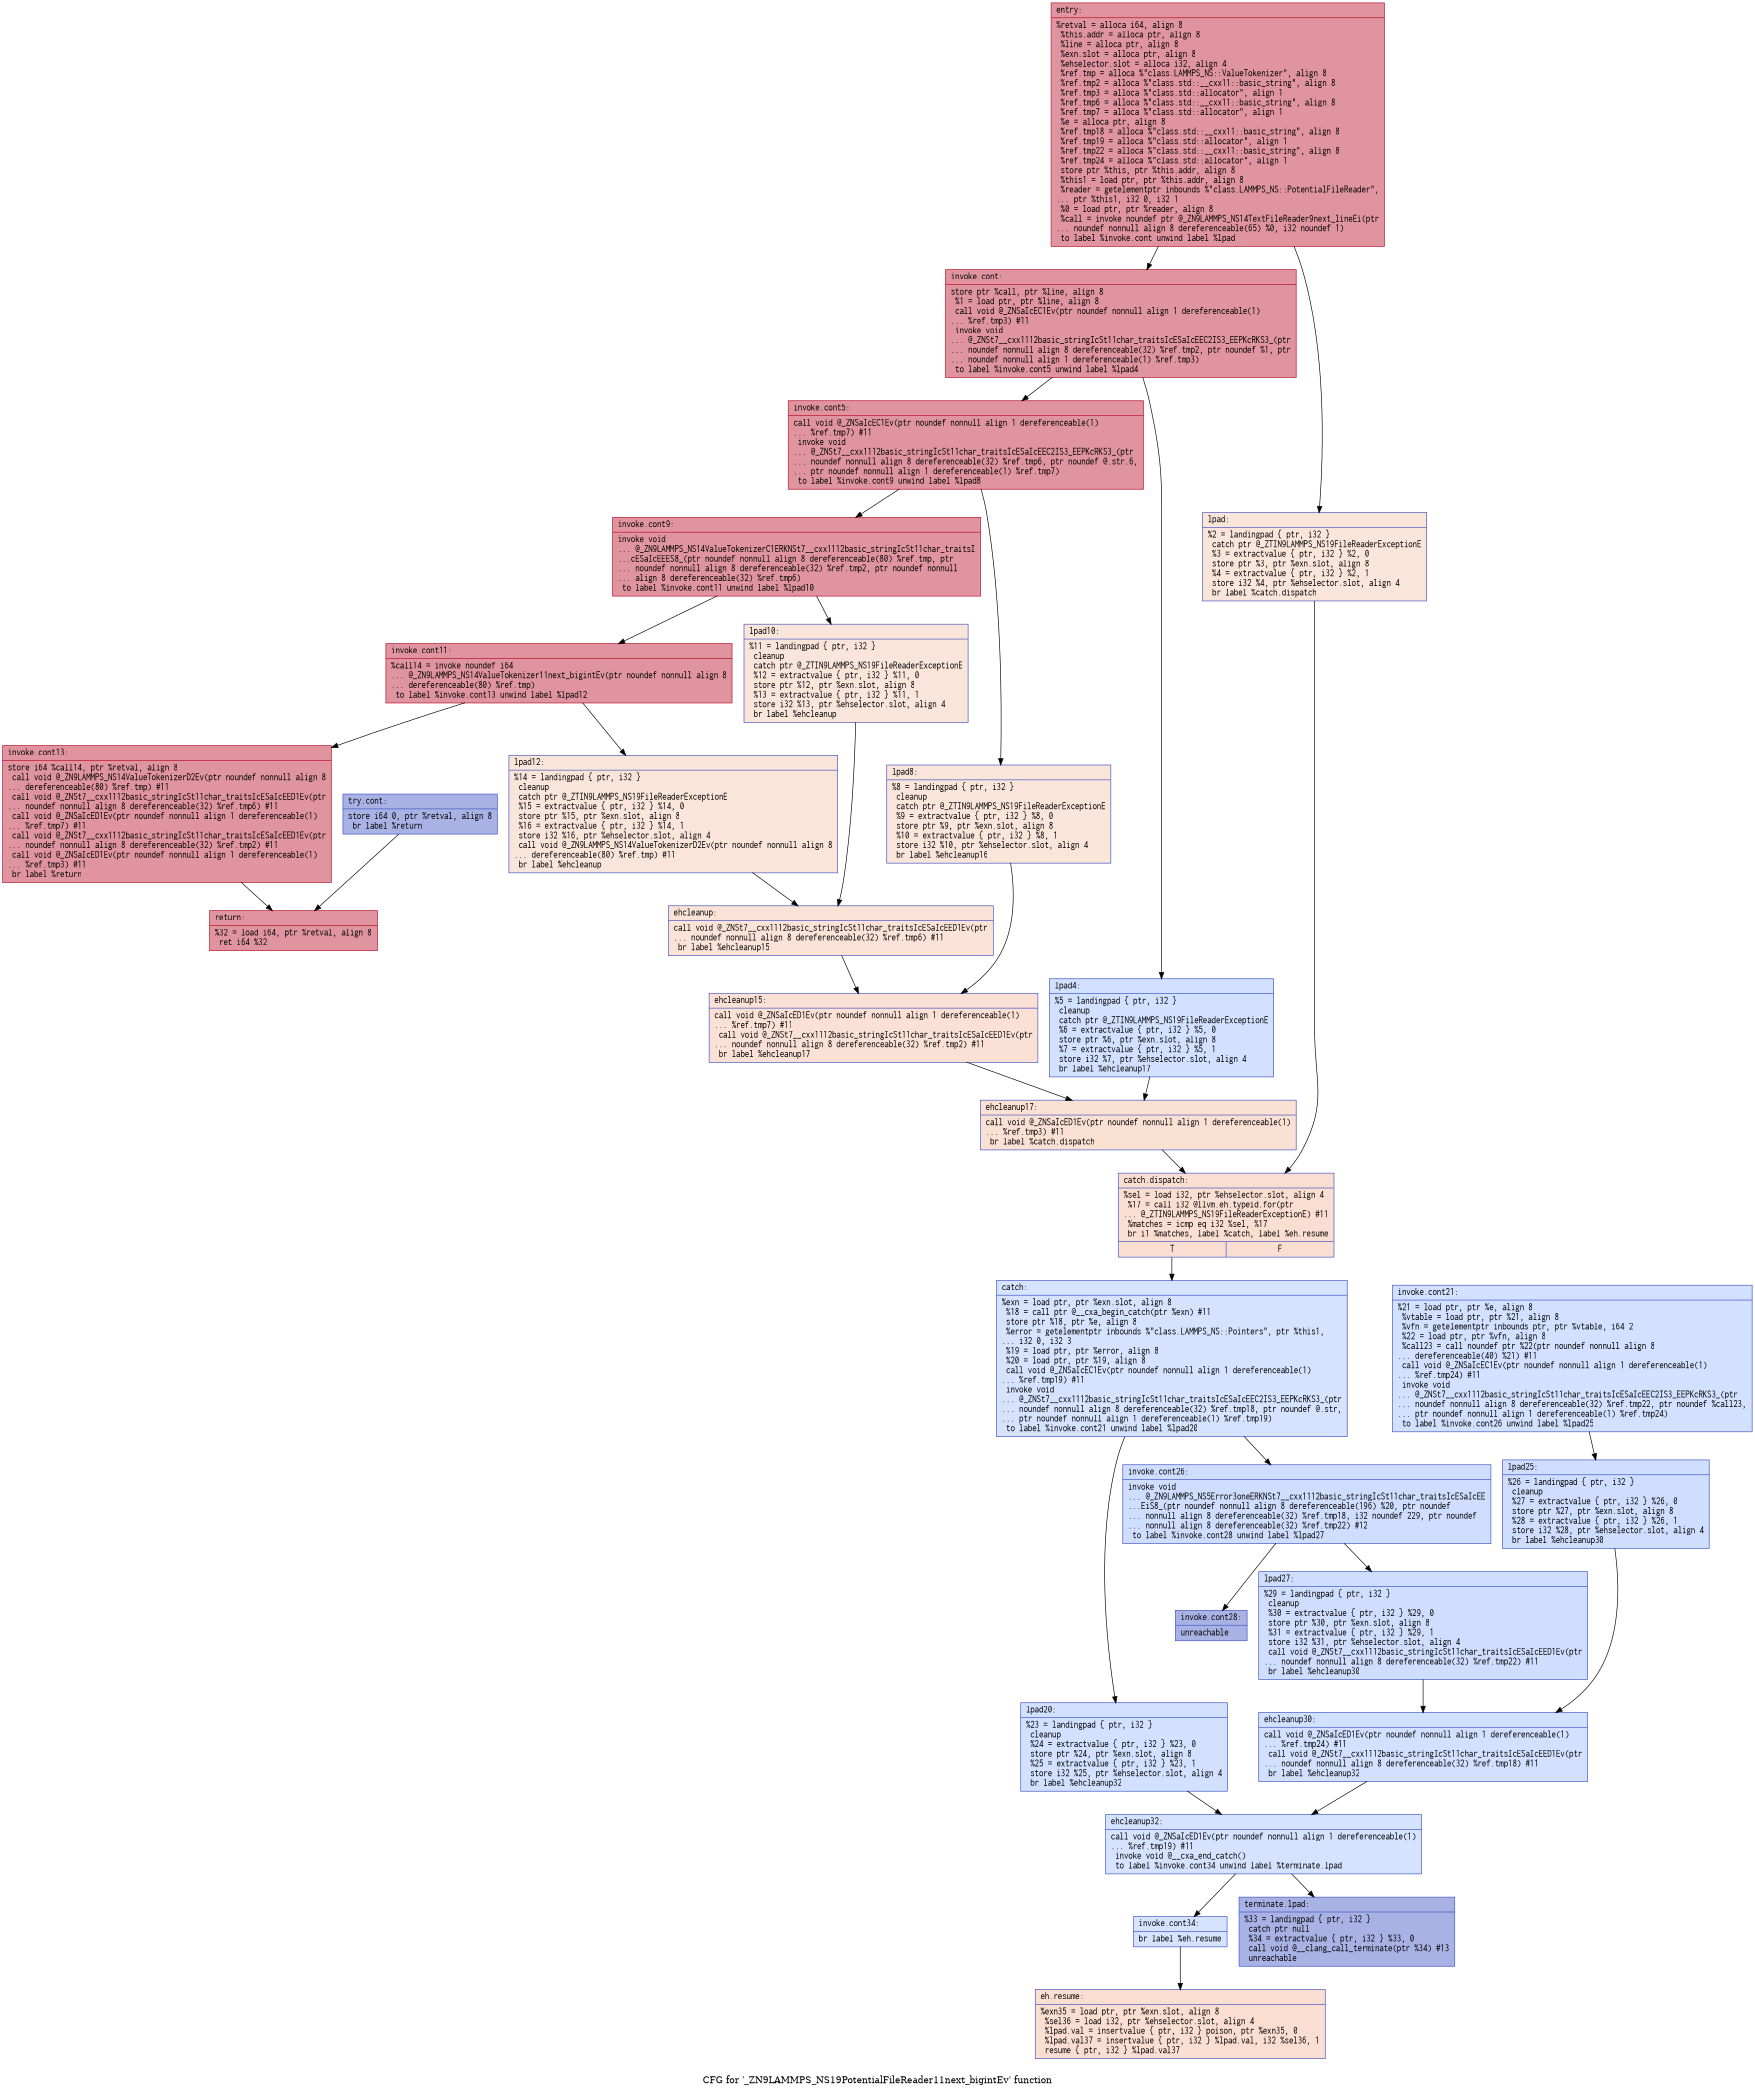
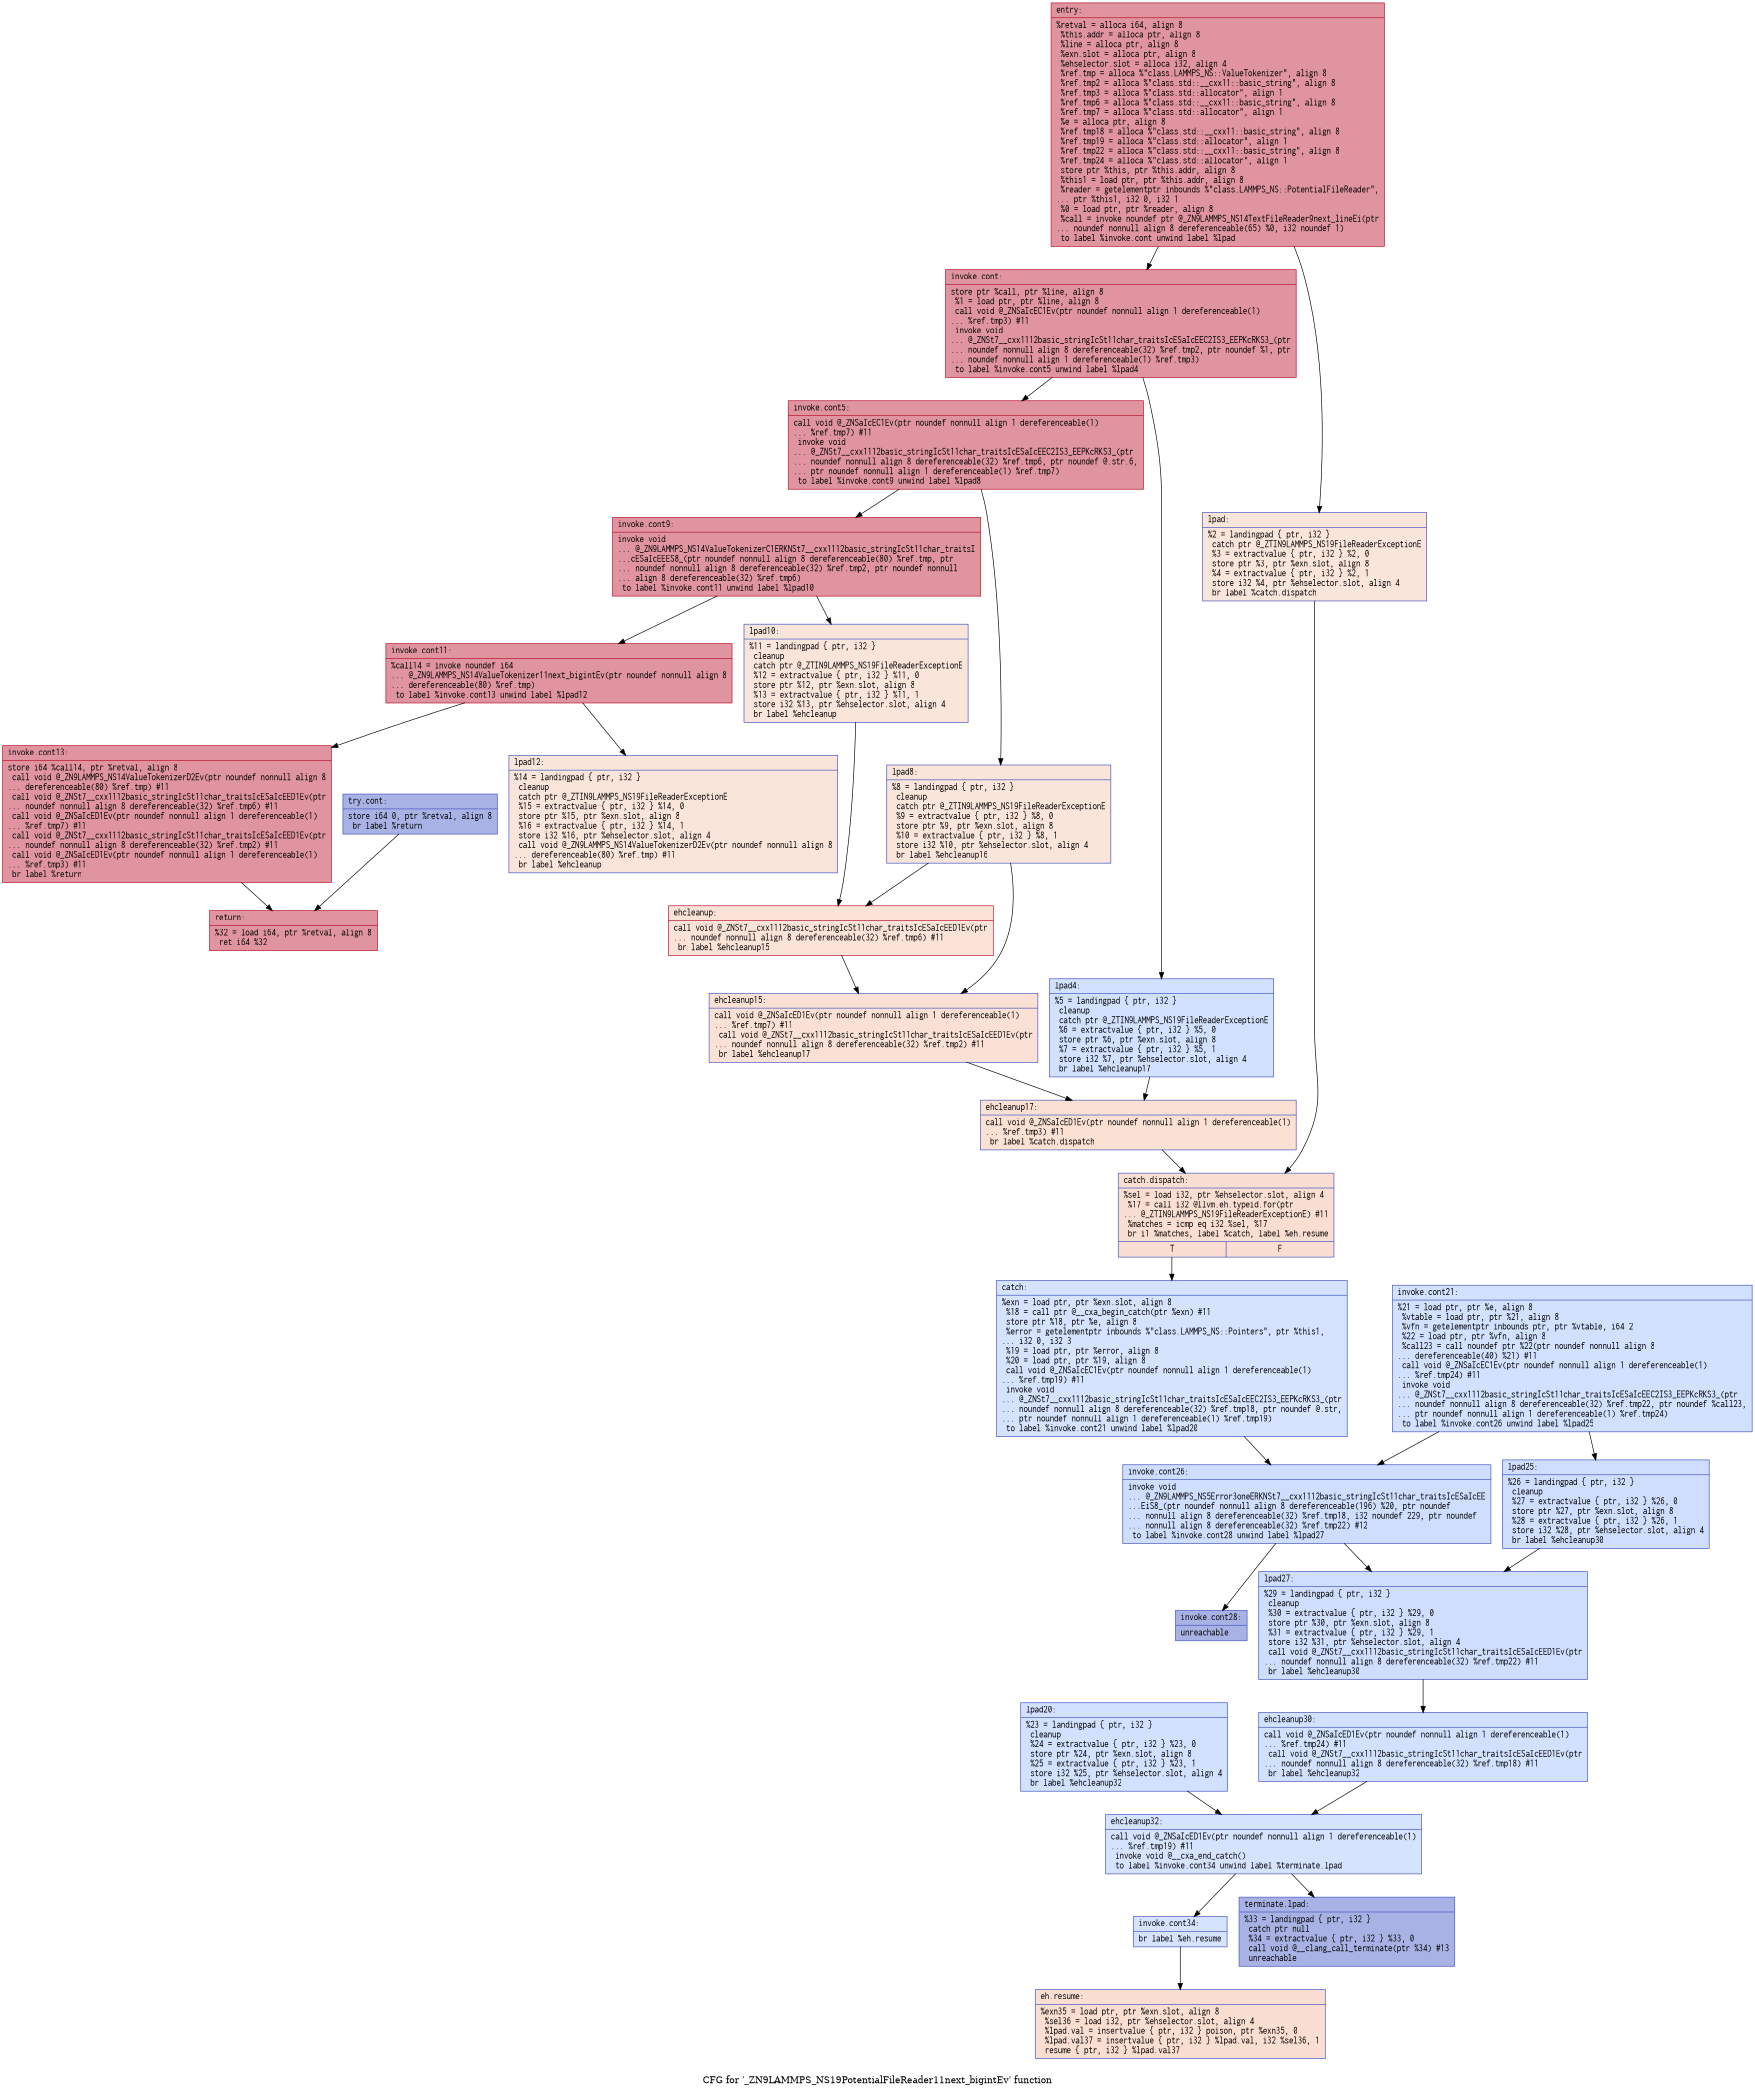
edge "lpad12:" -> "ehcleanup:": now "lpad8:" -> "ehcleanup:"
node "ehcleanup:": color #3d50c3ff -> #b70d28ff
edge "invoke.cont21:" -> "invoke.cont26:": added
edge "catch:" -> "lpad20:": removed
edge "lpad25:" -> "ehcleanup30:": now "lpad25:" -> "lpad27:"
